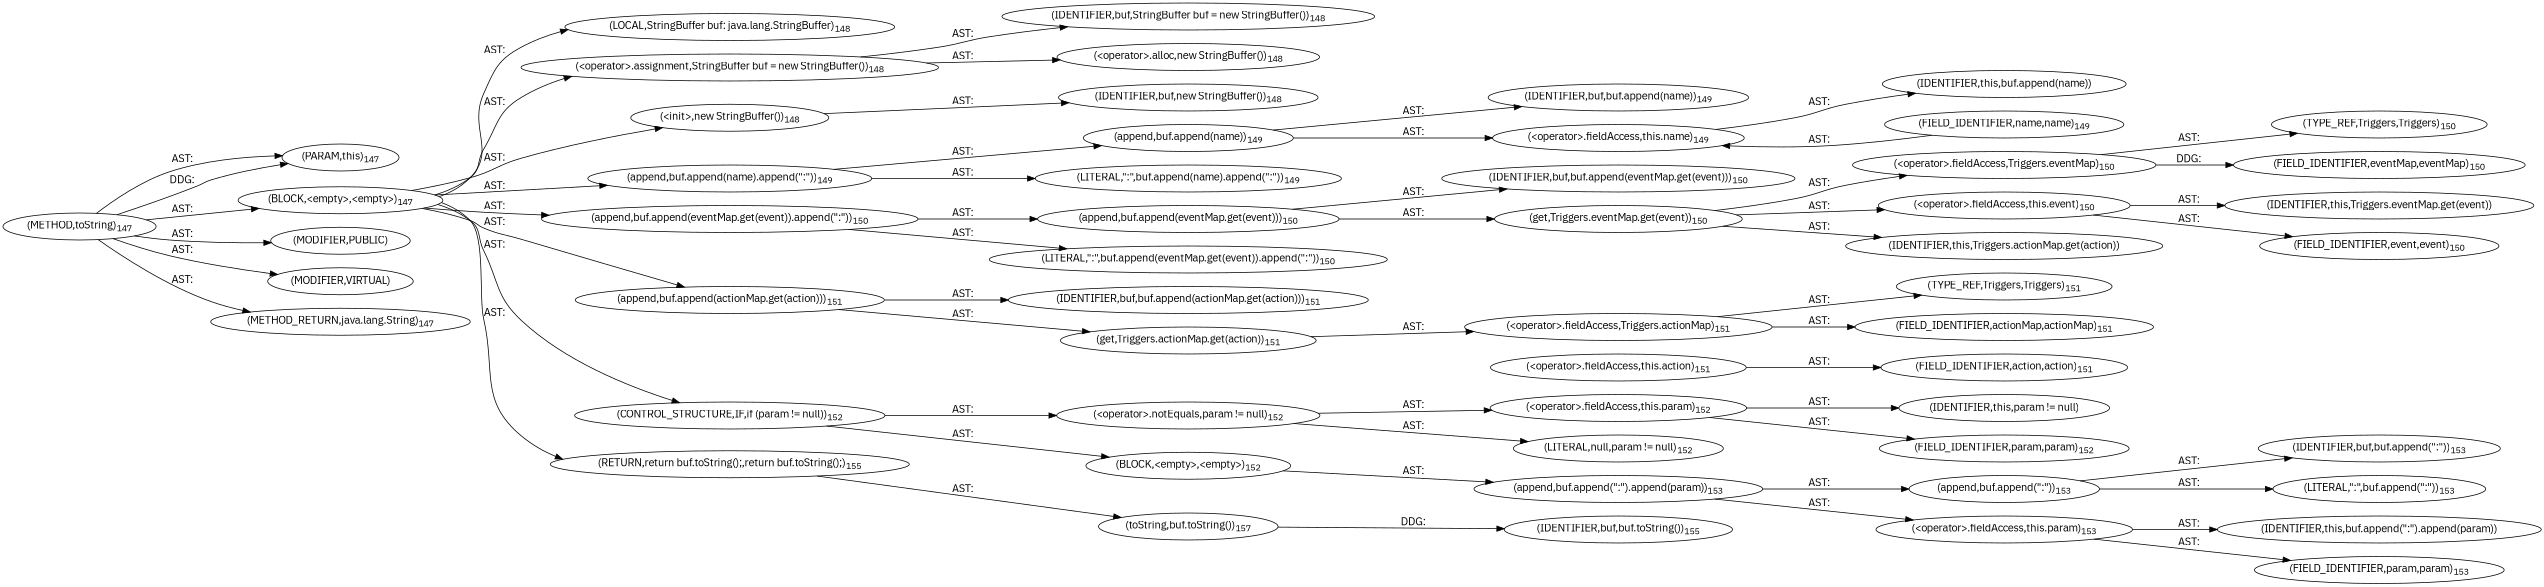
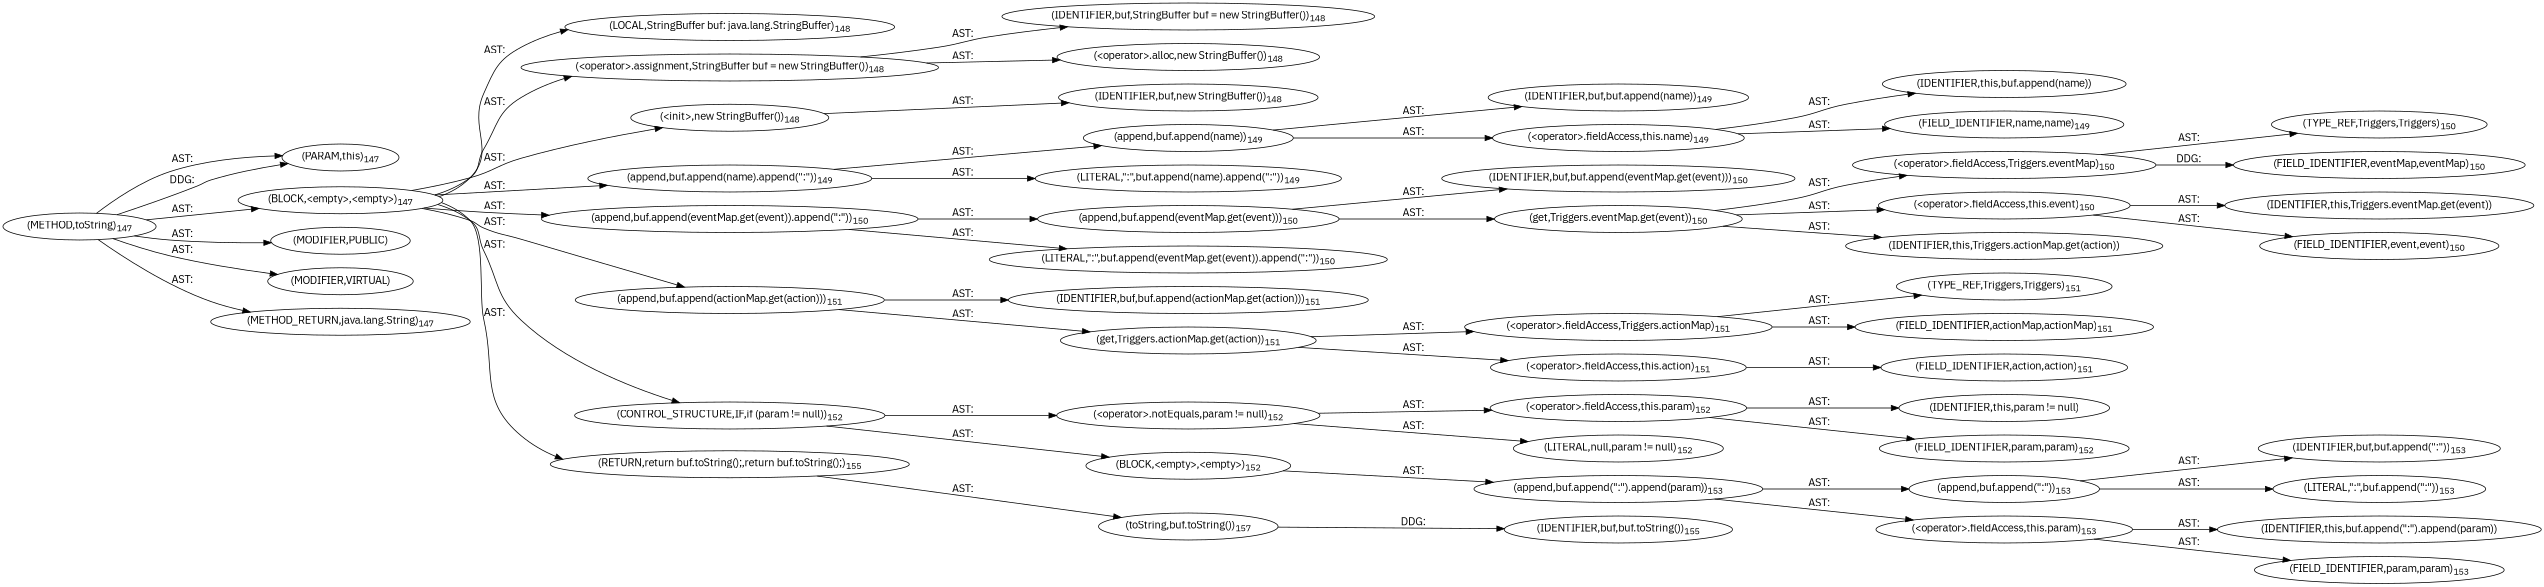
edge "(FIELD_IDENTIFIER,name,name)" -> "(<operator>.fieldAccess,this.name)": reversed
edge "(get,Triggers.actionMap.get(action))" -> "(<operator>.fieldAccess,this.action)": added, label "AST:"
